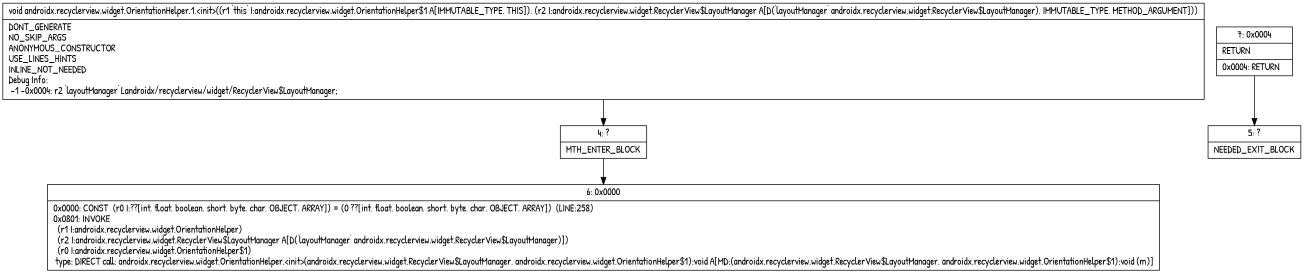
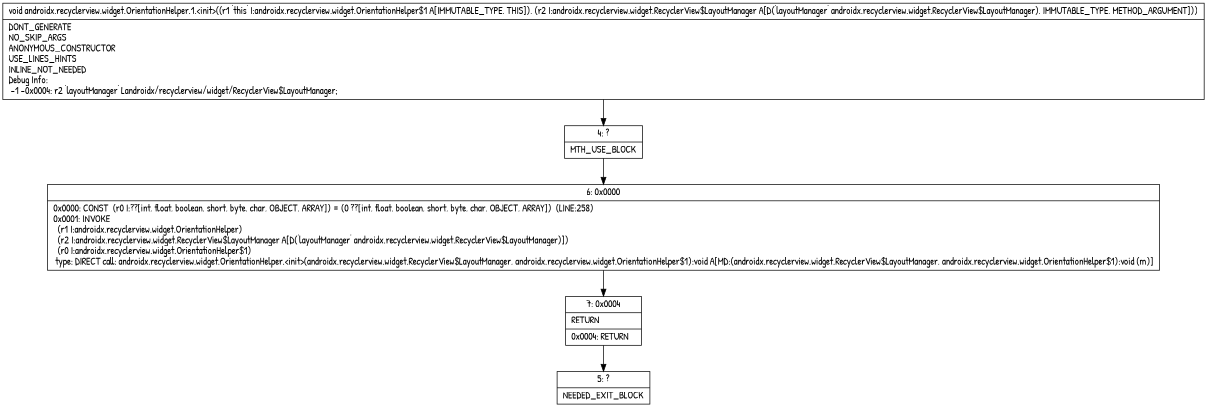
node "4: ?": text "MTH_ENTER_BLOCK" -> "MTH_USE_BLOCK"
node "6: 0x0000": text "0x0801: INVOKE" -> "0x0001: INVOKE"
edge "6: 0x0000" -> "7: 0x0004": added
